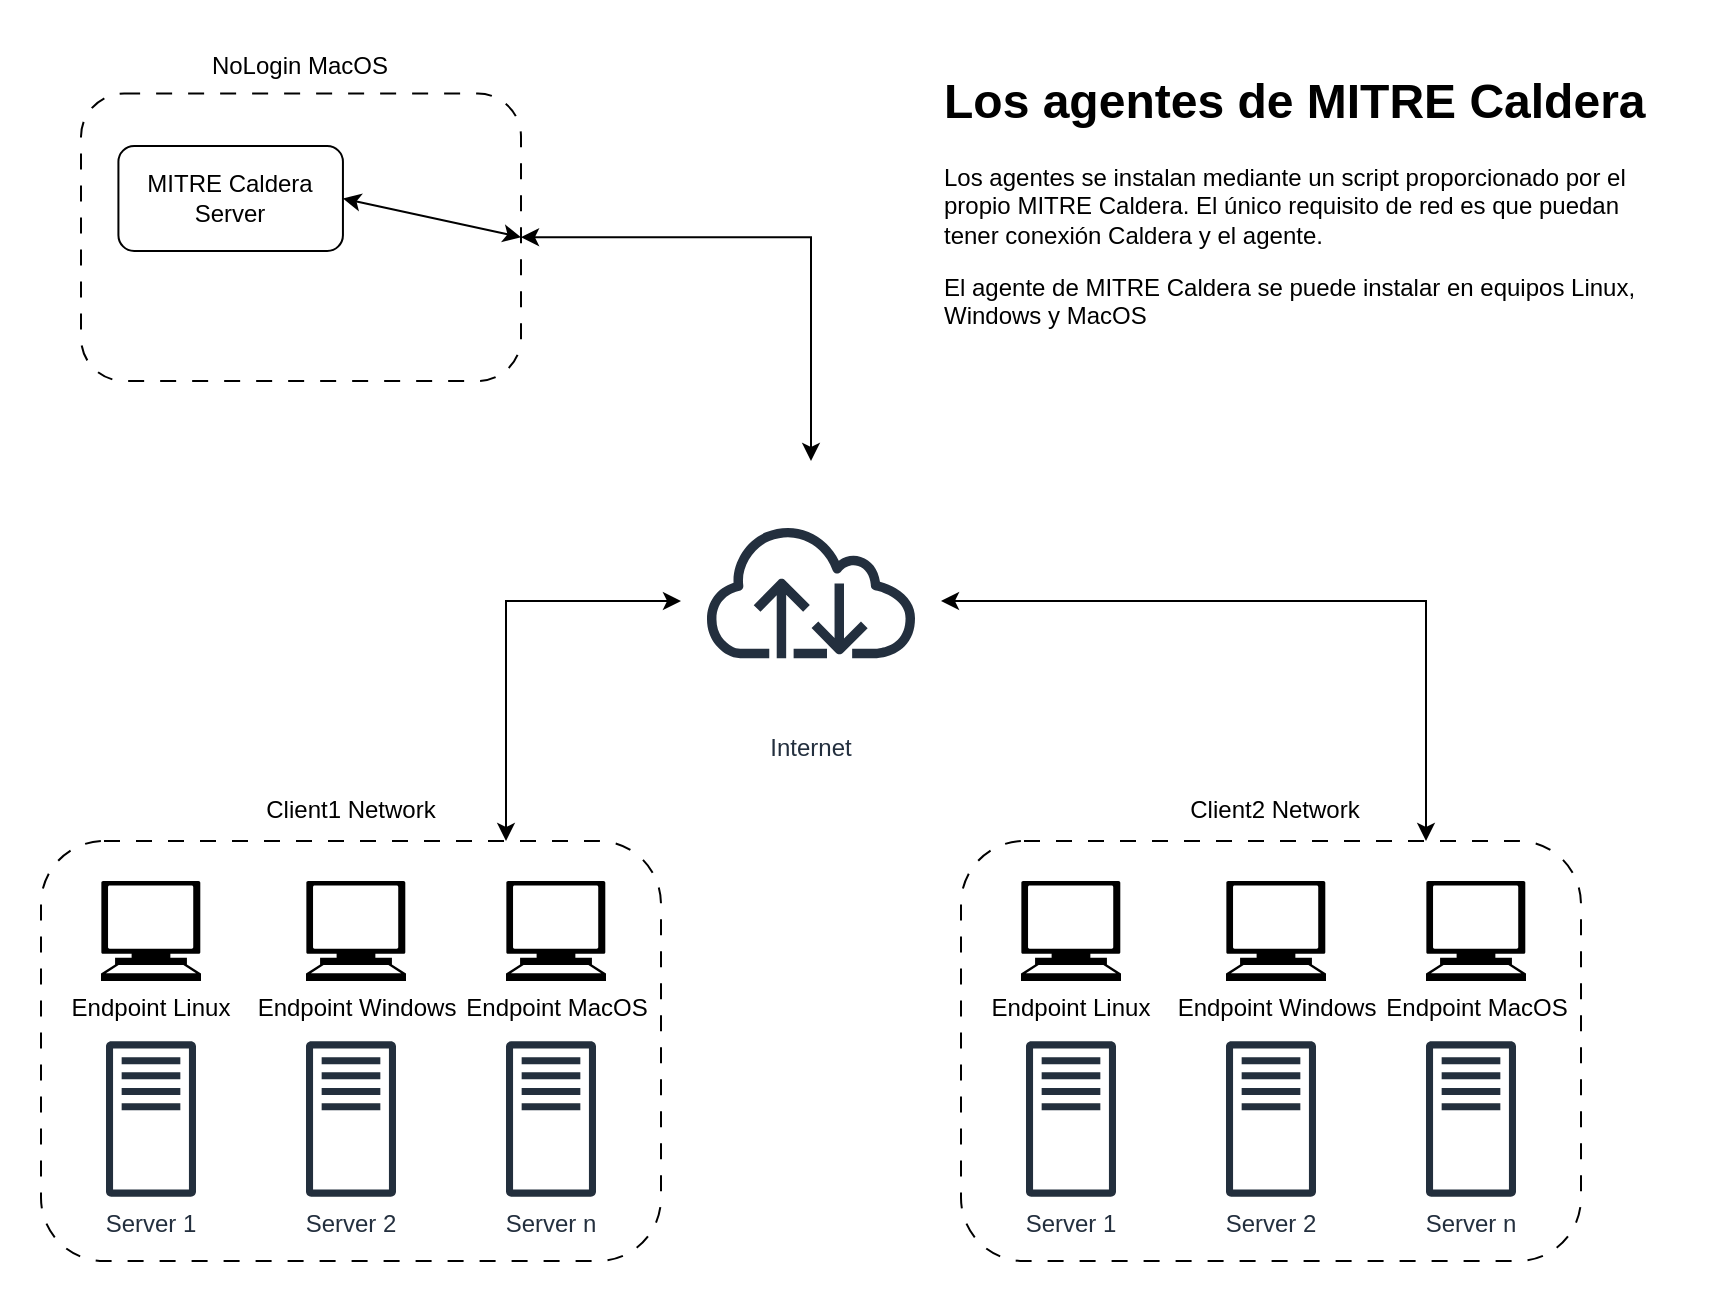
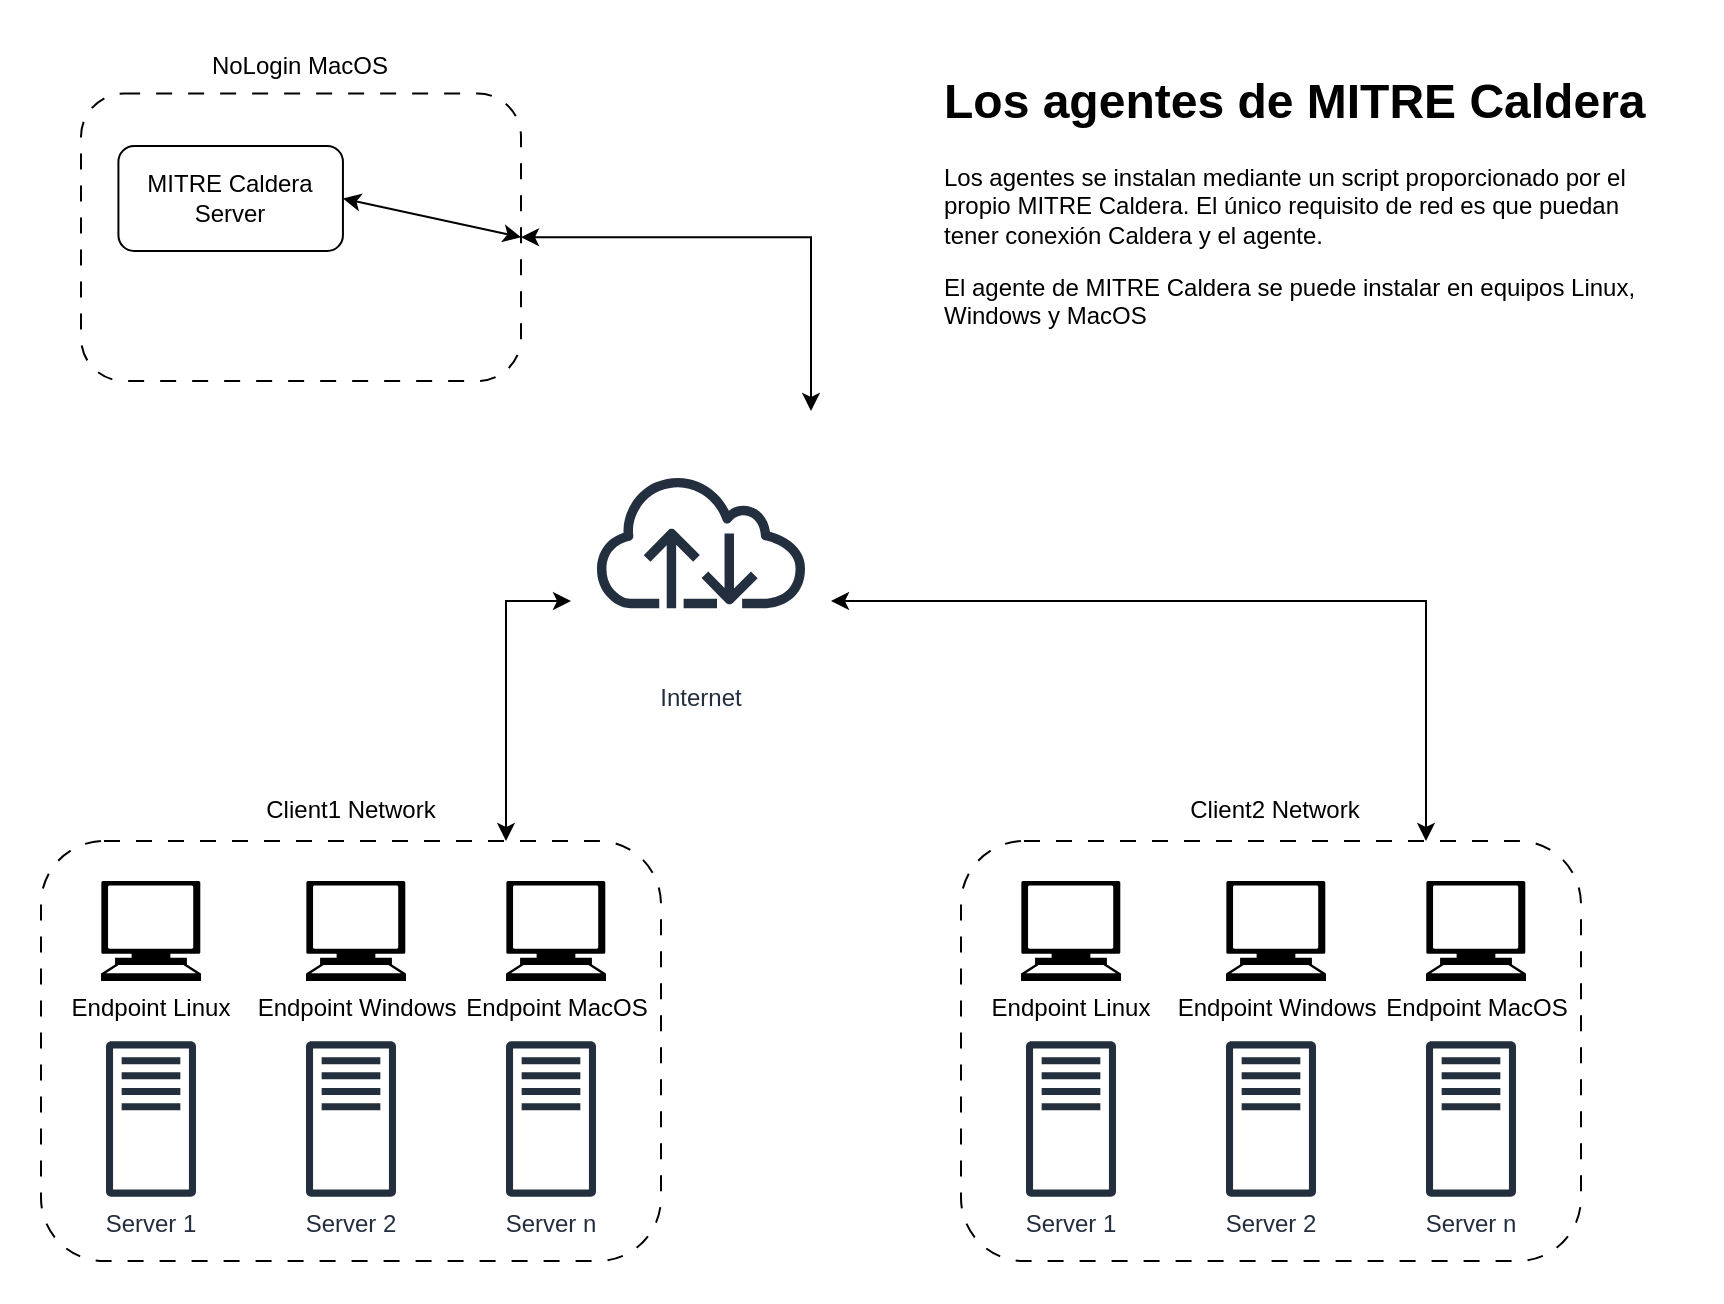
node "Internet": moved (811, 591) -> (701, 541)
